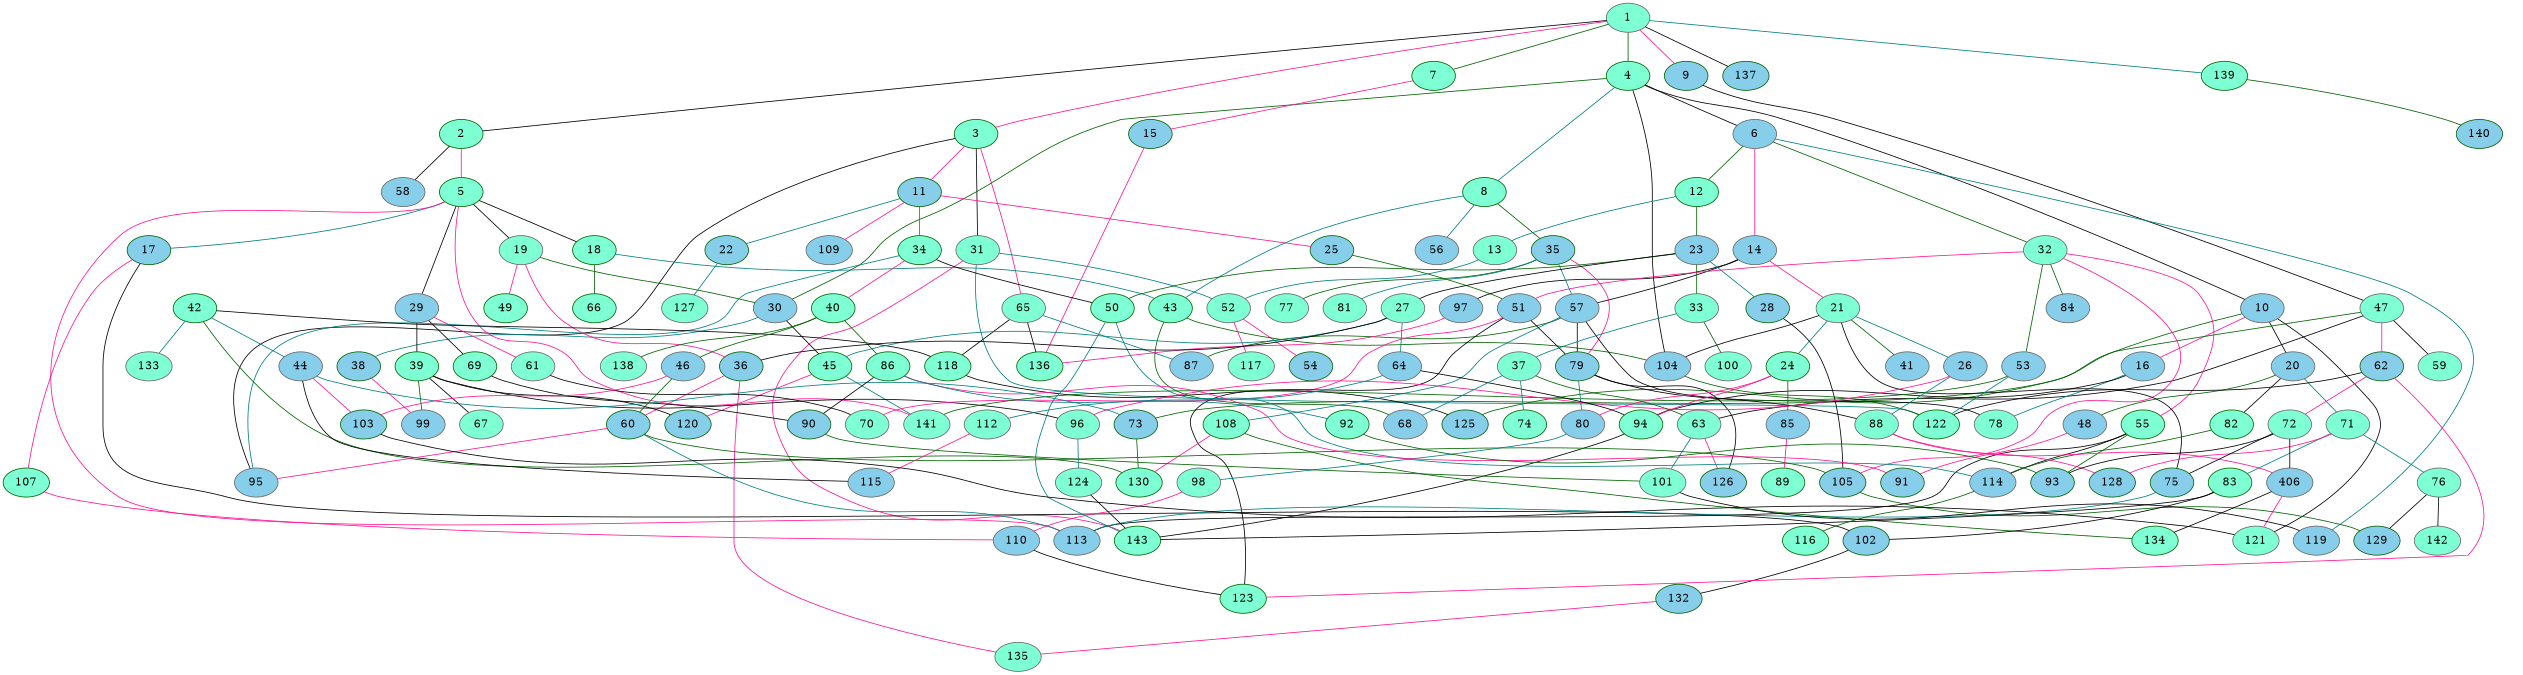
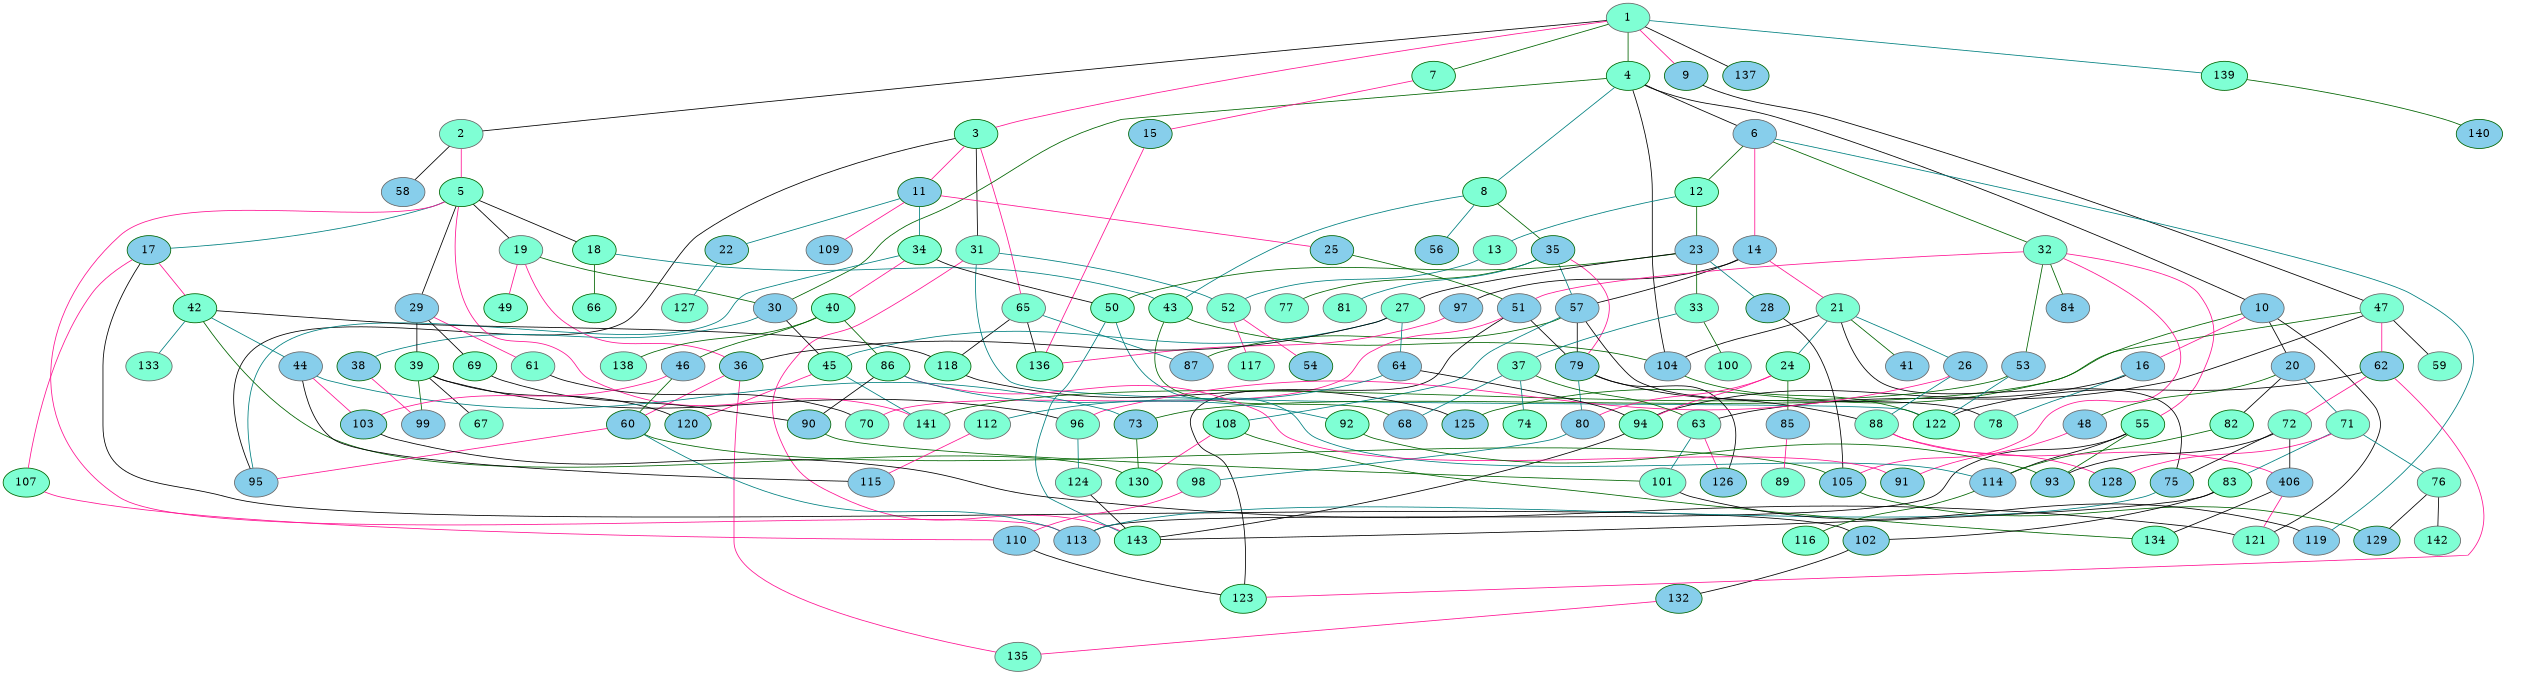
node "2": color darkgreen -> gray40
node "56": color gray40 -> darkgreen
edge "17" -- "42": added
node "89": color darkgreen -> gray40
